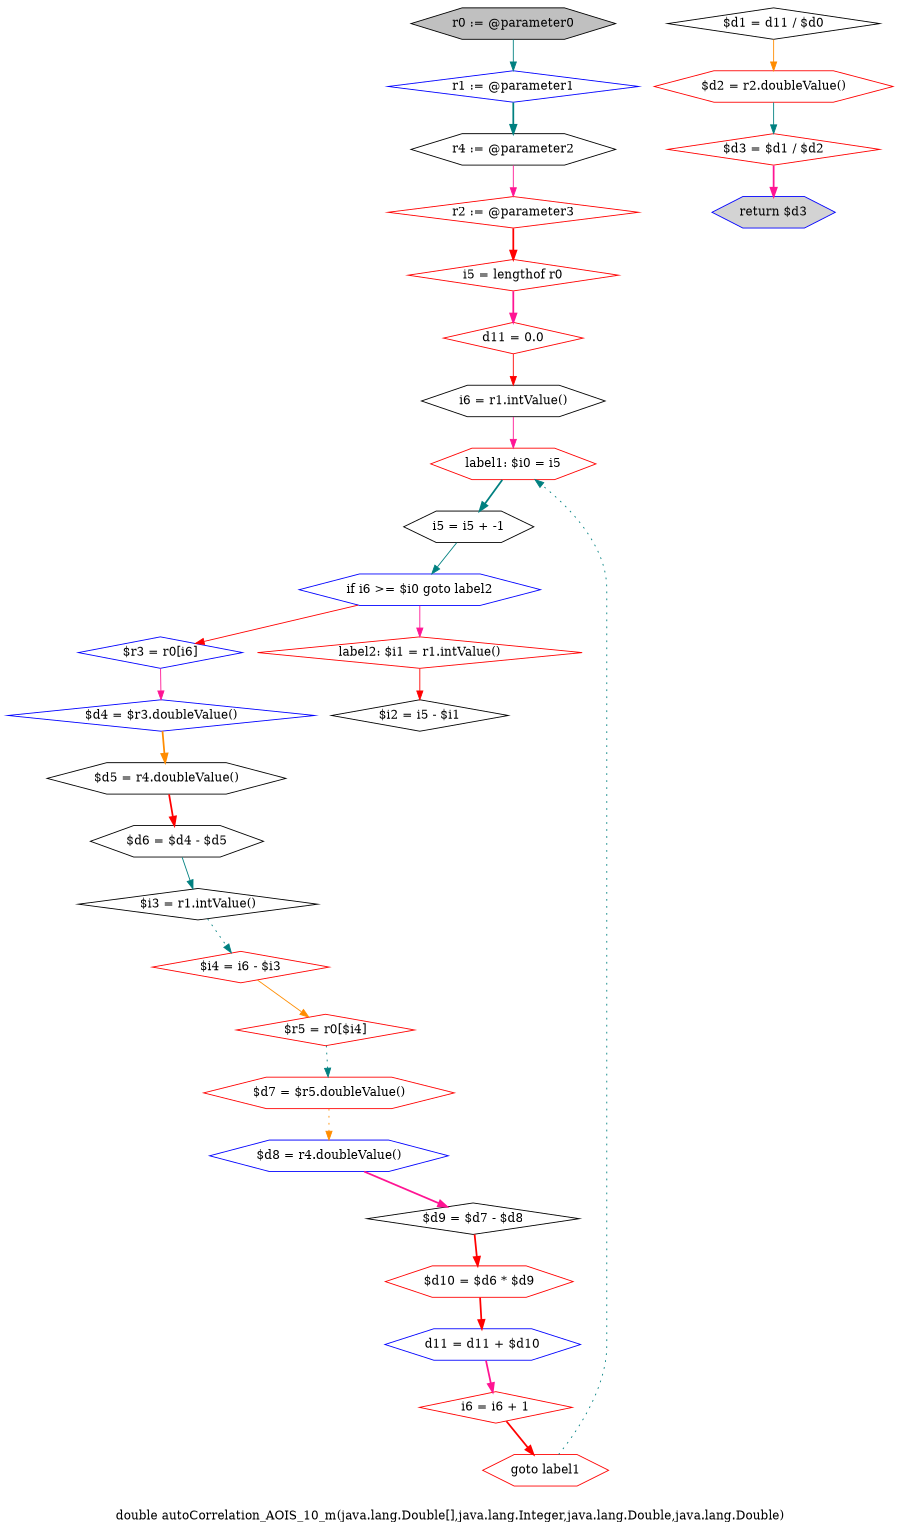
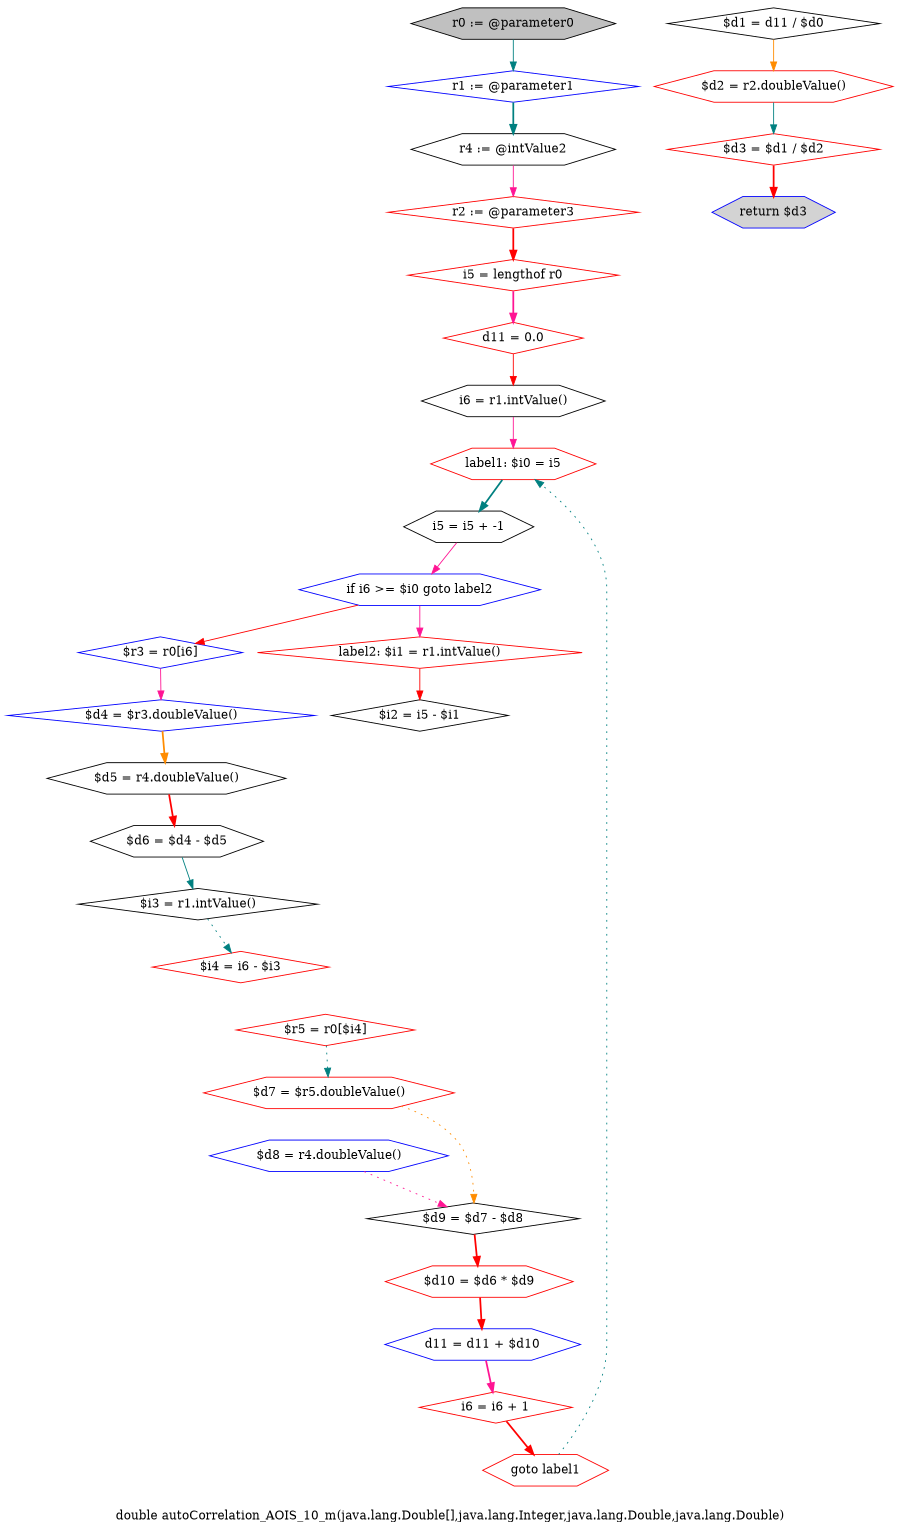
node "r4 := @parameter2": label "r4 := @parameter2" -> "r4 := @intValue2"
edge "$d3 = $d1 / $d2" -> "return $d3": color deeppink -> red
edge "i5 = i5 + -1" -> "if i6 >= $i0 goto label2": color teal -> deeppink
edge "$i4 = i6 - $i3" -> "$r5 = r0[$i4]": removed
edge "$d7 = $r5.doubleValue()" -> "$d8 = r4.doubleValue()": now "$d7 = $r5.doubleValue()" -> "$d9 = $d7 - $d8"
edge "$d8 = r4.doubleValue()" -> "$d9 = $d7 - $d8": style bold -> dotted
